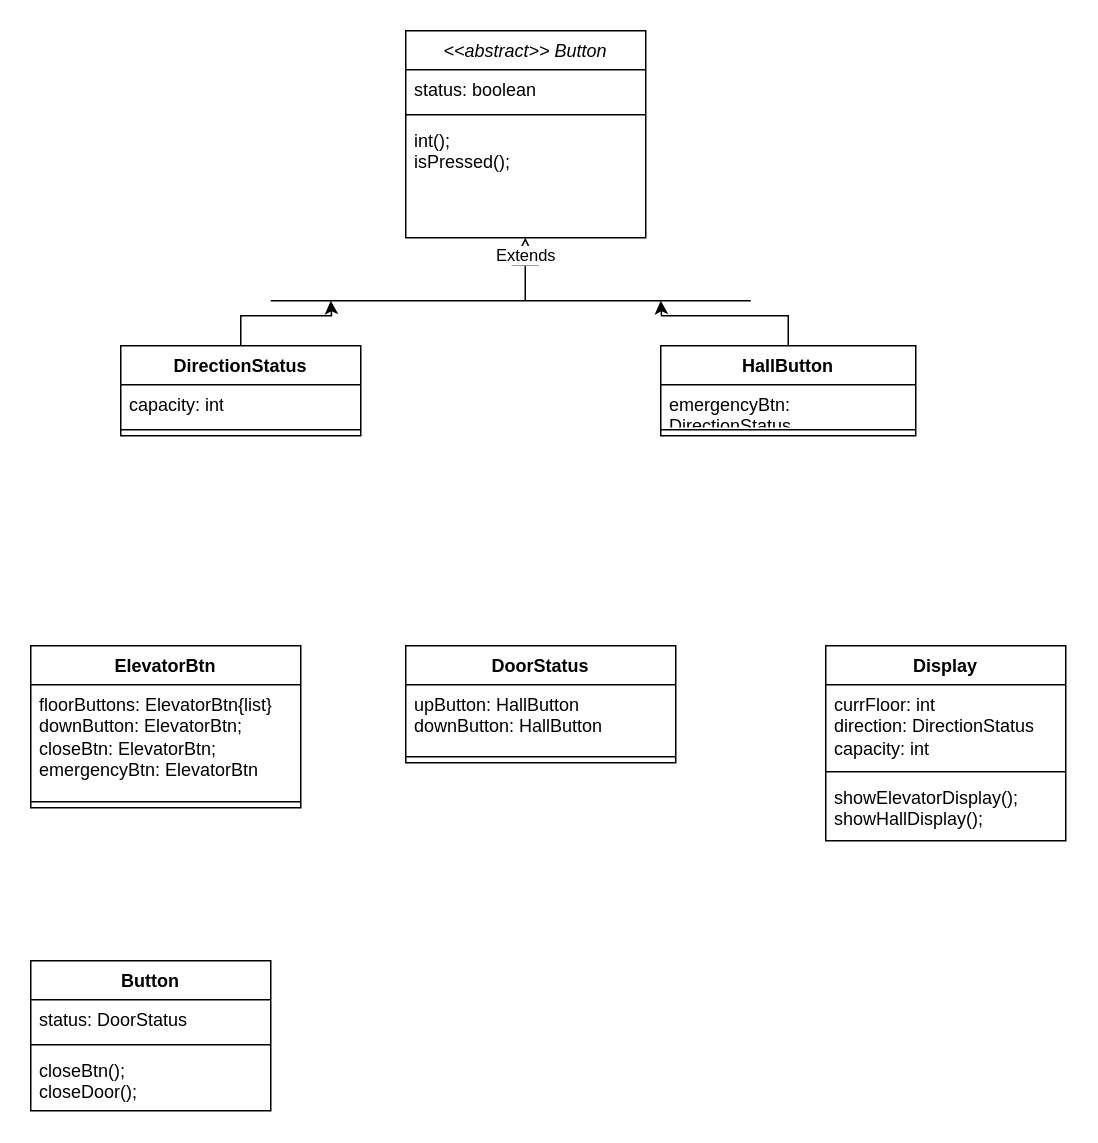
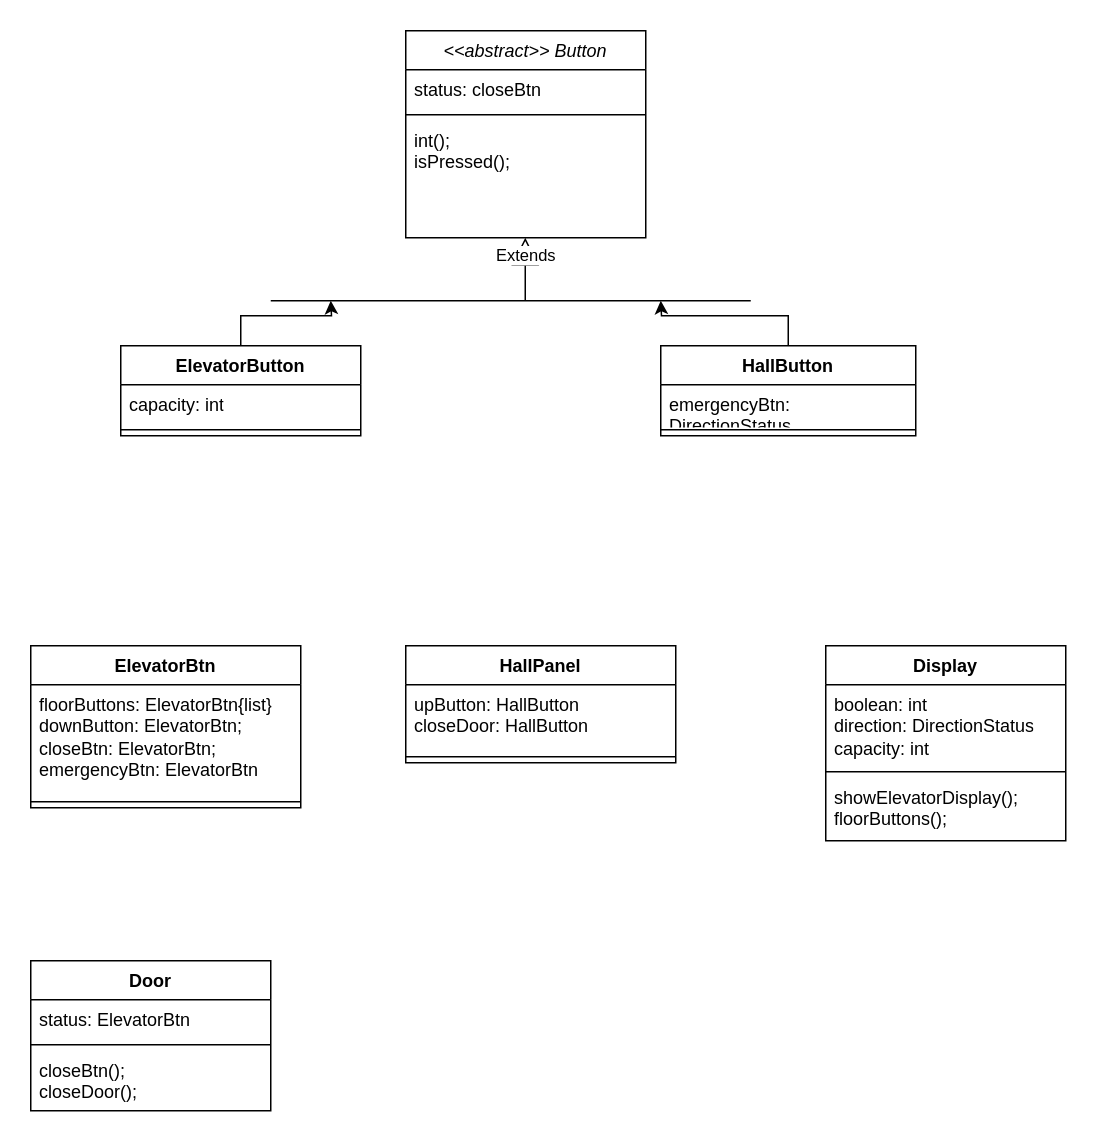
node "status: boolean": label "status: boolean" -> "status: closeBtn"
node "DirectionStatus": label "DirectionStatus" -> "ElevatorButton"
node "DoorStatus": label "DoorStatus" -> "HallPanel"
node "upButton: HallButton downButton: HallButton": label "upButton: HallButton downButton: HallButton" -> "upButton: HallButton closeDoor: HallButton"
node "currFloor: int direction: DirectionStatus capacity: int": label "currFloor: int direction: DirectionStatus capacity: int" -> "boolean: int direction: DirectionStatus capacity: int"
node "showElevatorDisplay(); showHallDisplay();": label "showElevatorDisplay(); showHallDisplay();" -> "showElevatorDisplay(); floorButtons();"
node "Button": label "Button" -> "Door"
node "status: DoorStatus": label "status: DoorStatus" -> "status: ElevatorBtn"
